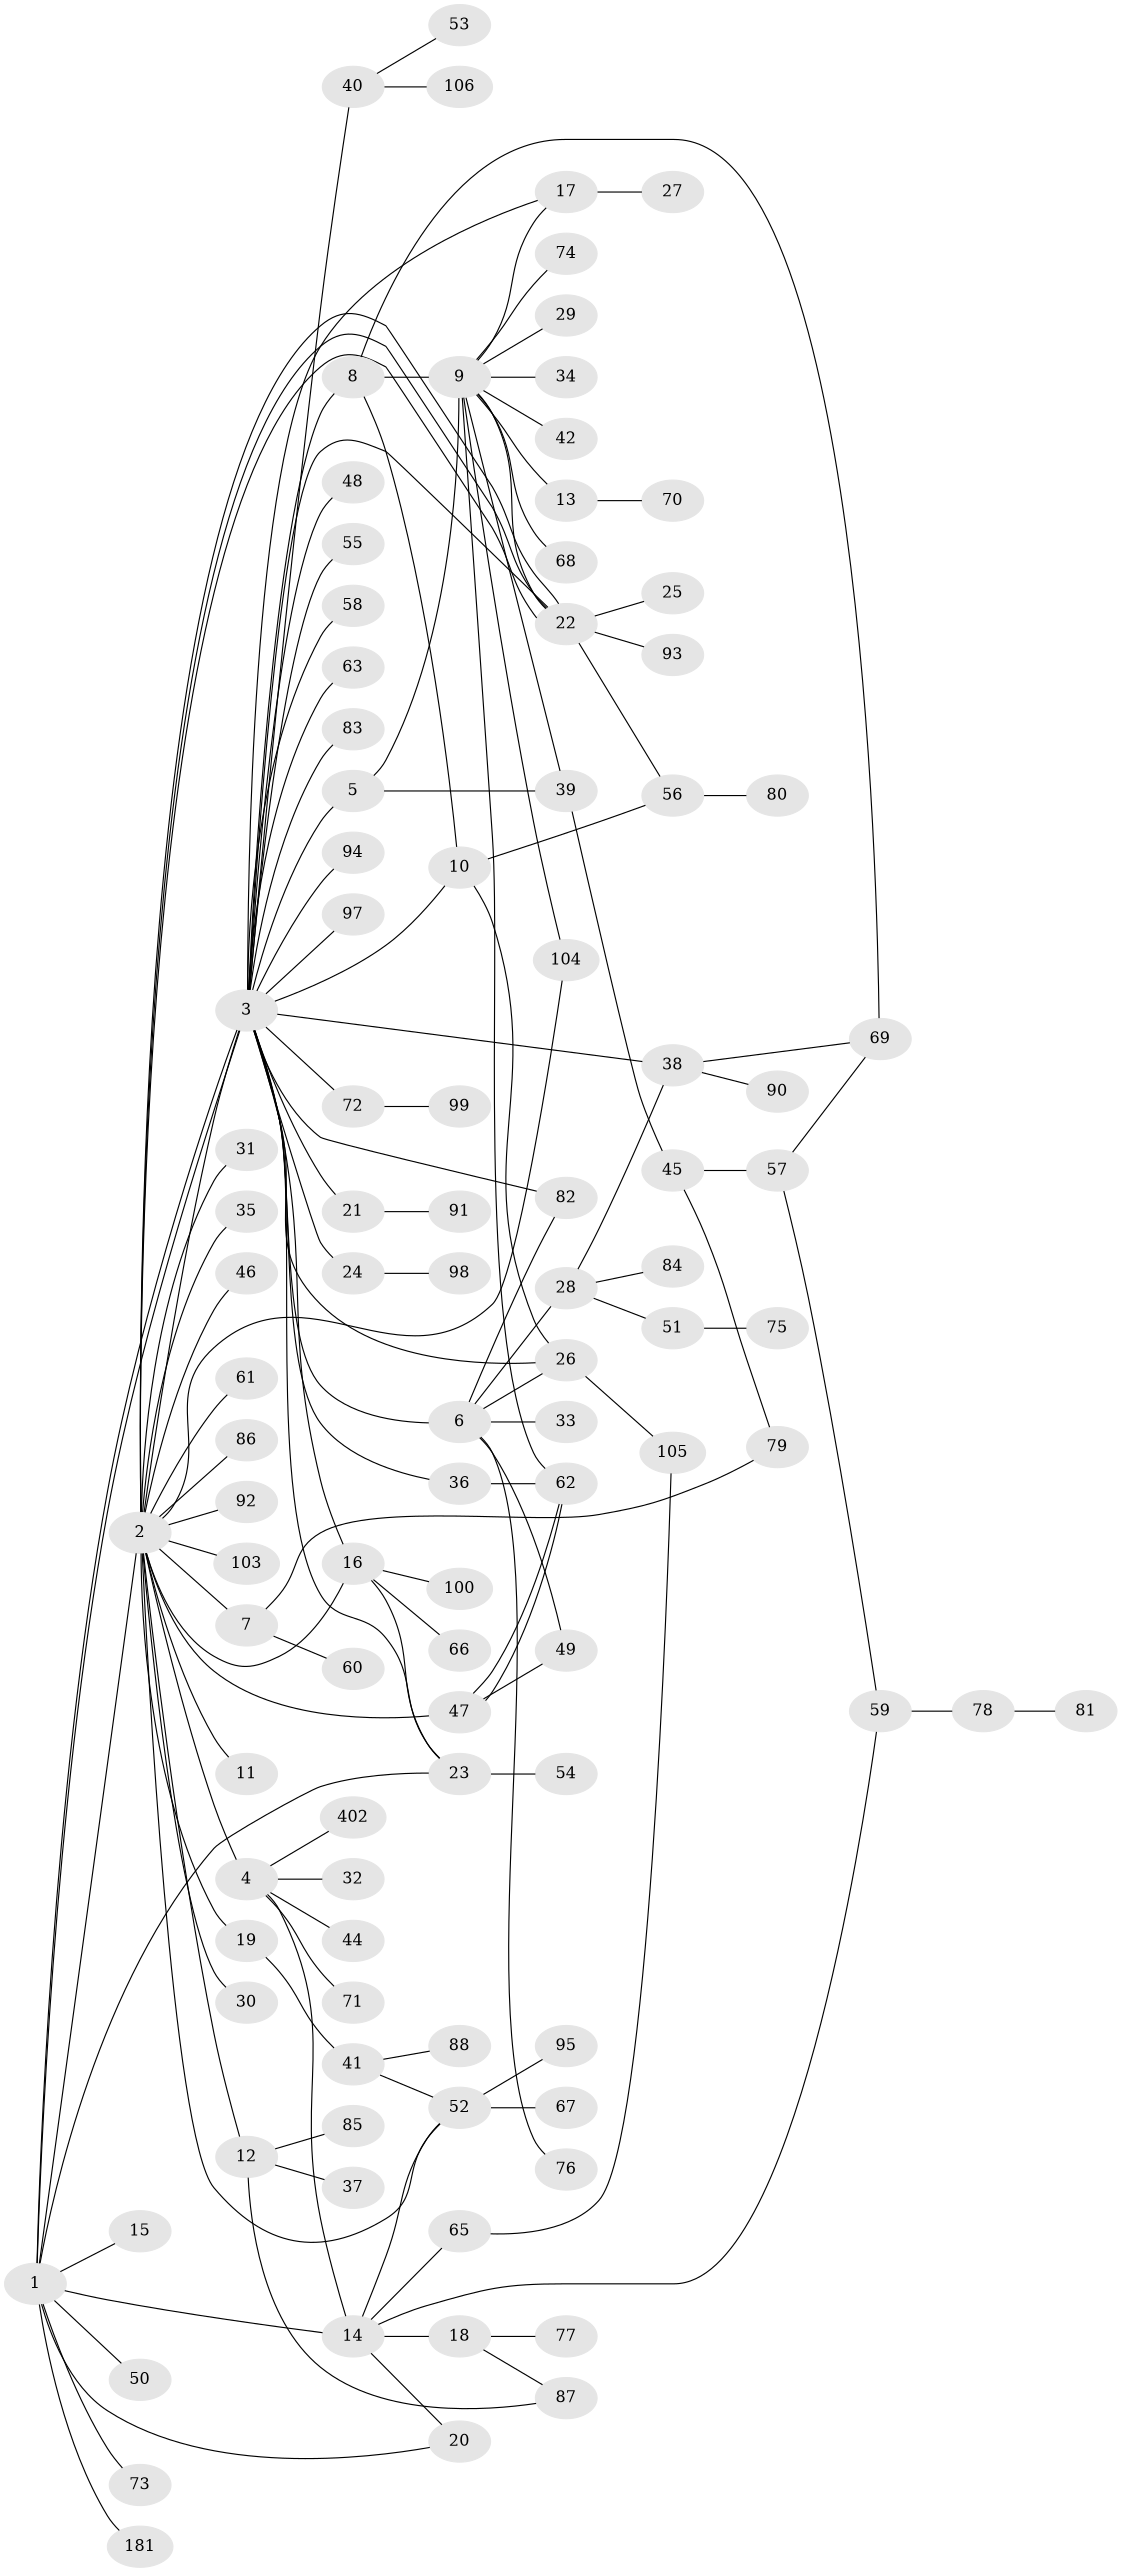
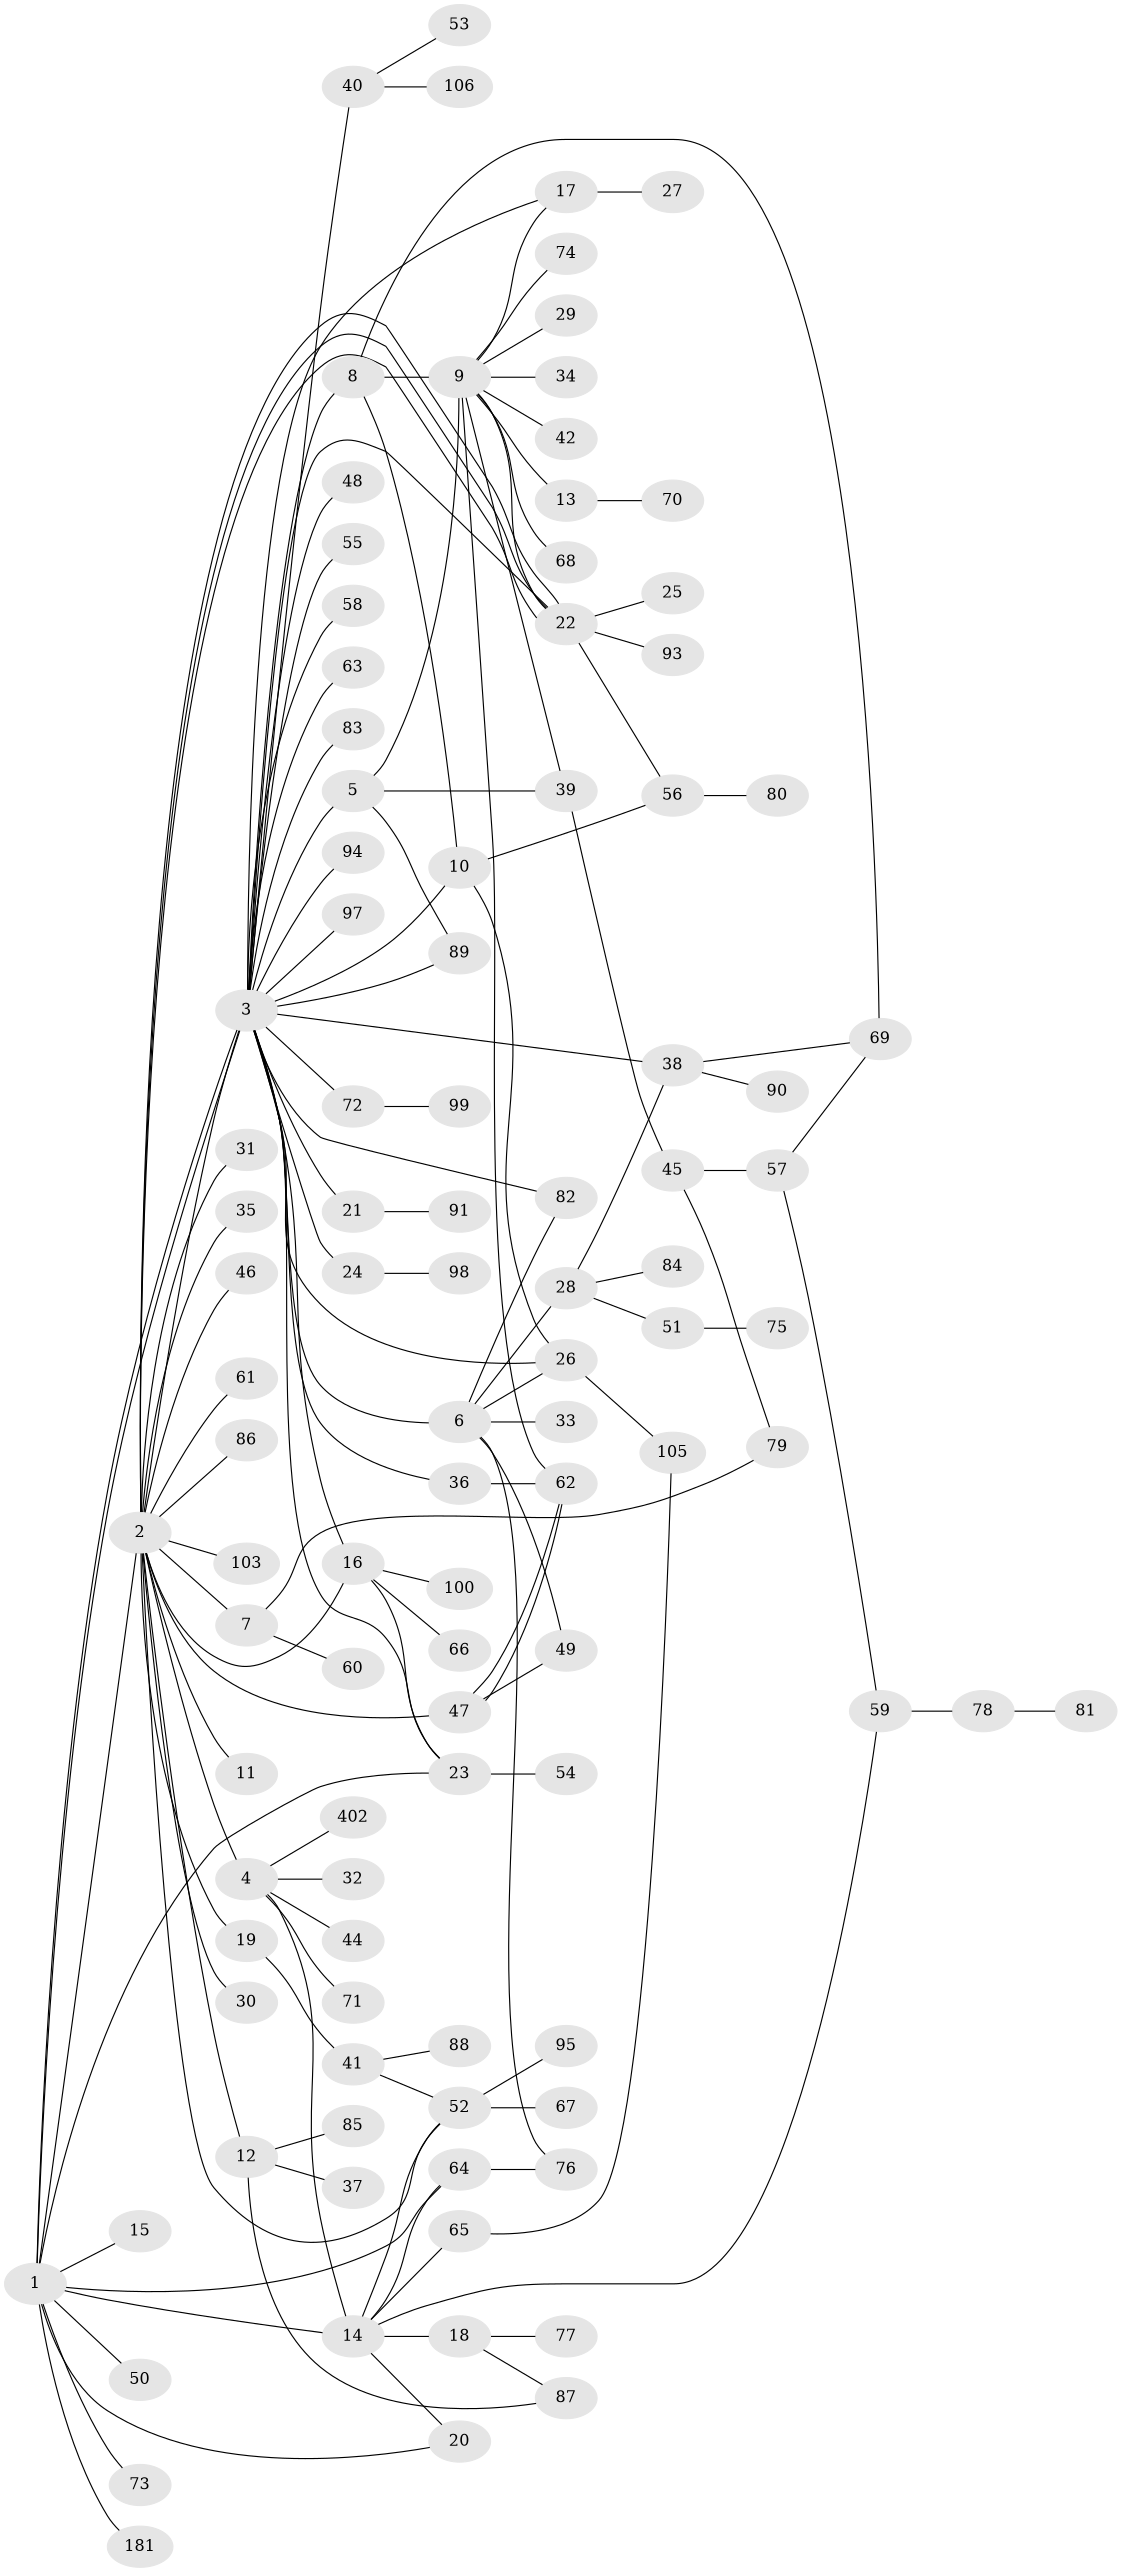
node "89": added
node "104": removed
node "92": removed
node "64": added
